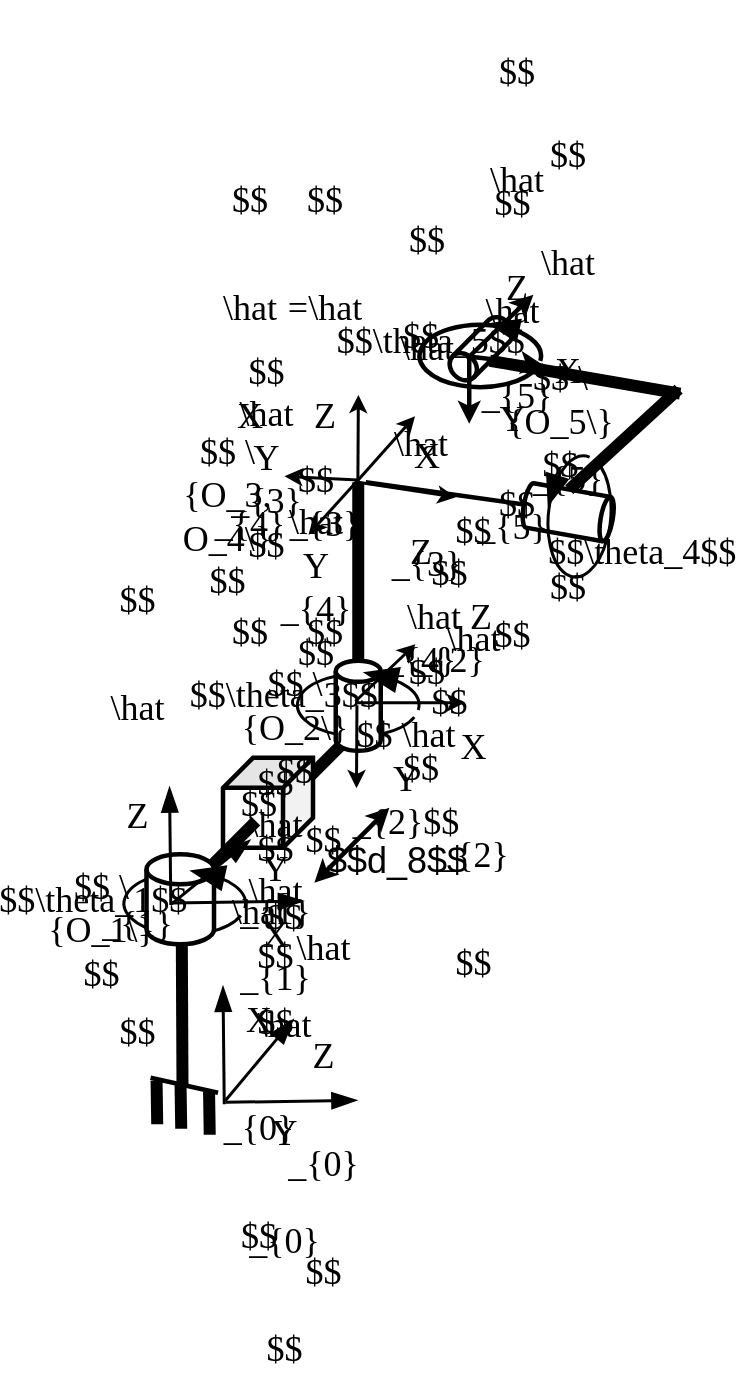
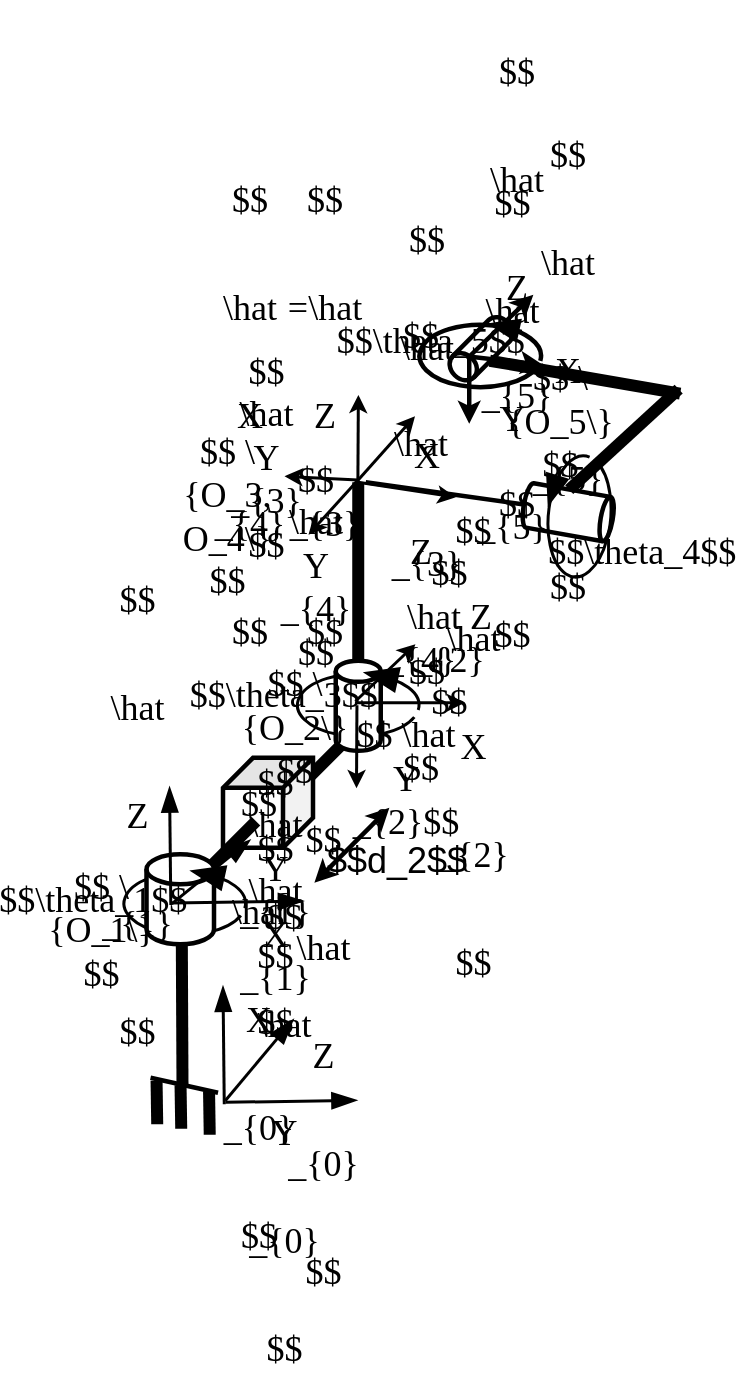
node "$$d_8$$": label "$$d_8$$" -> "$$d_2$$"
